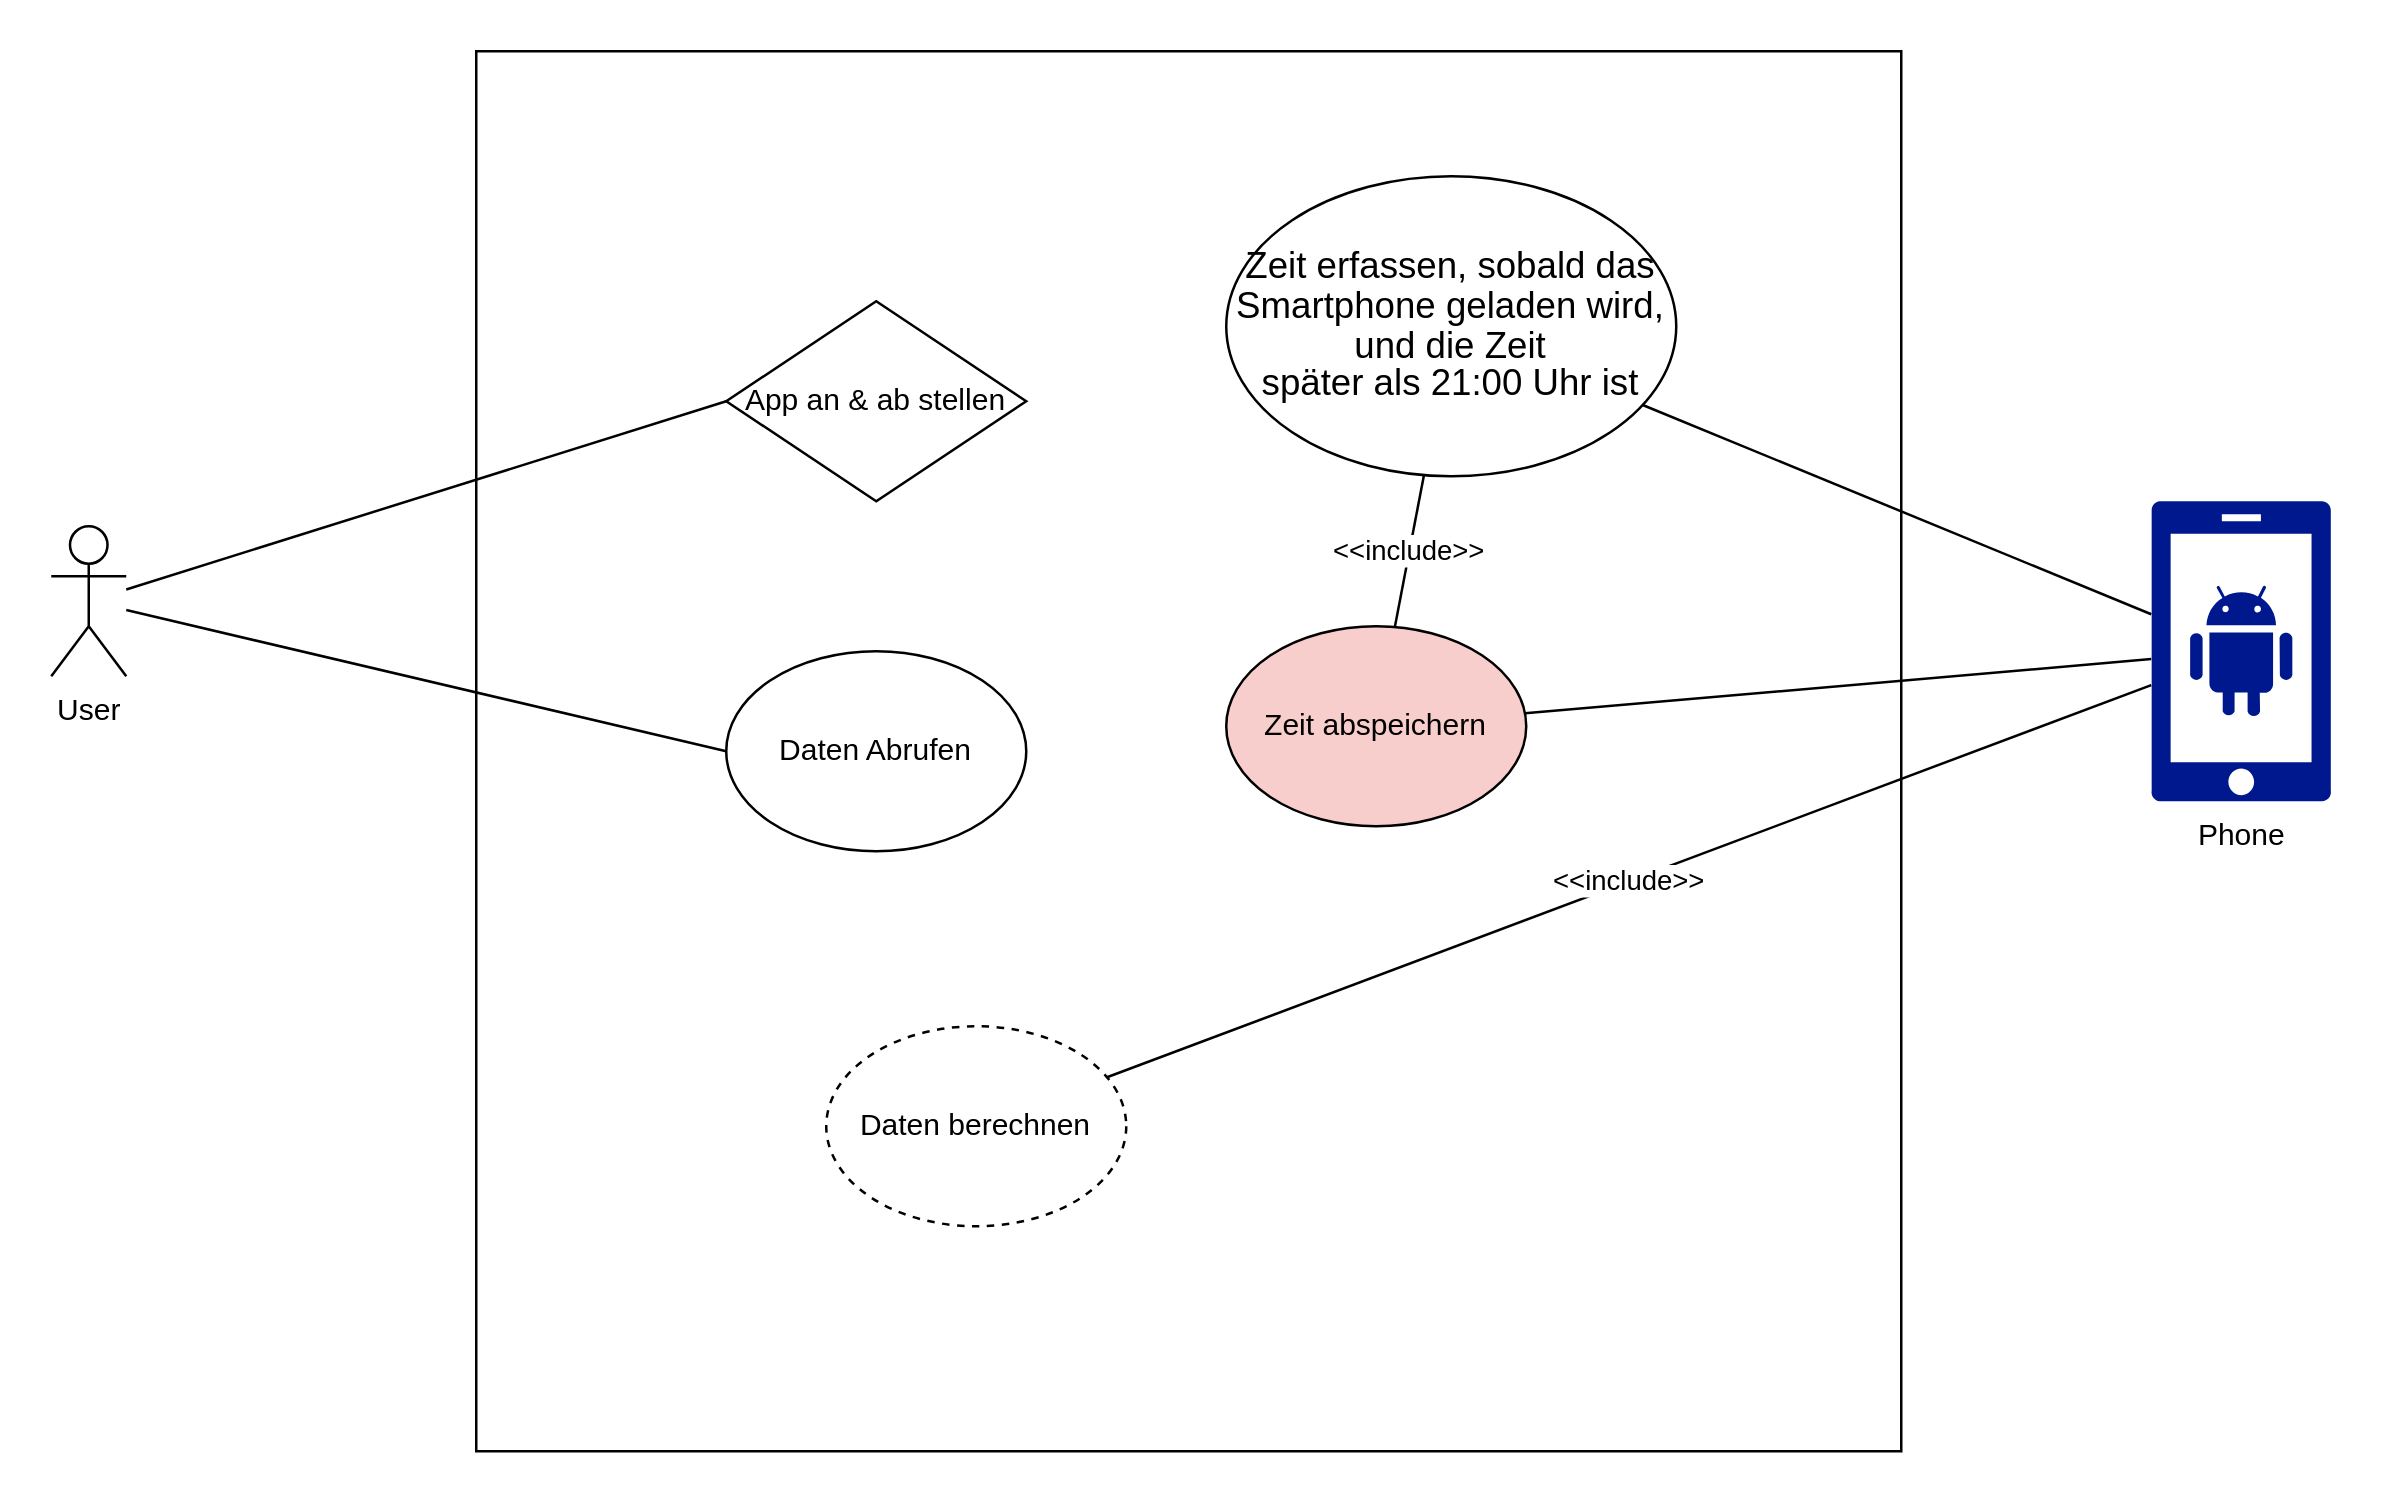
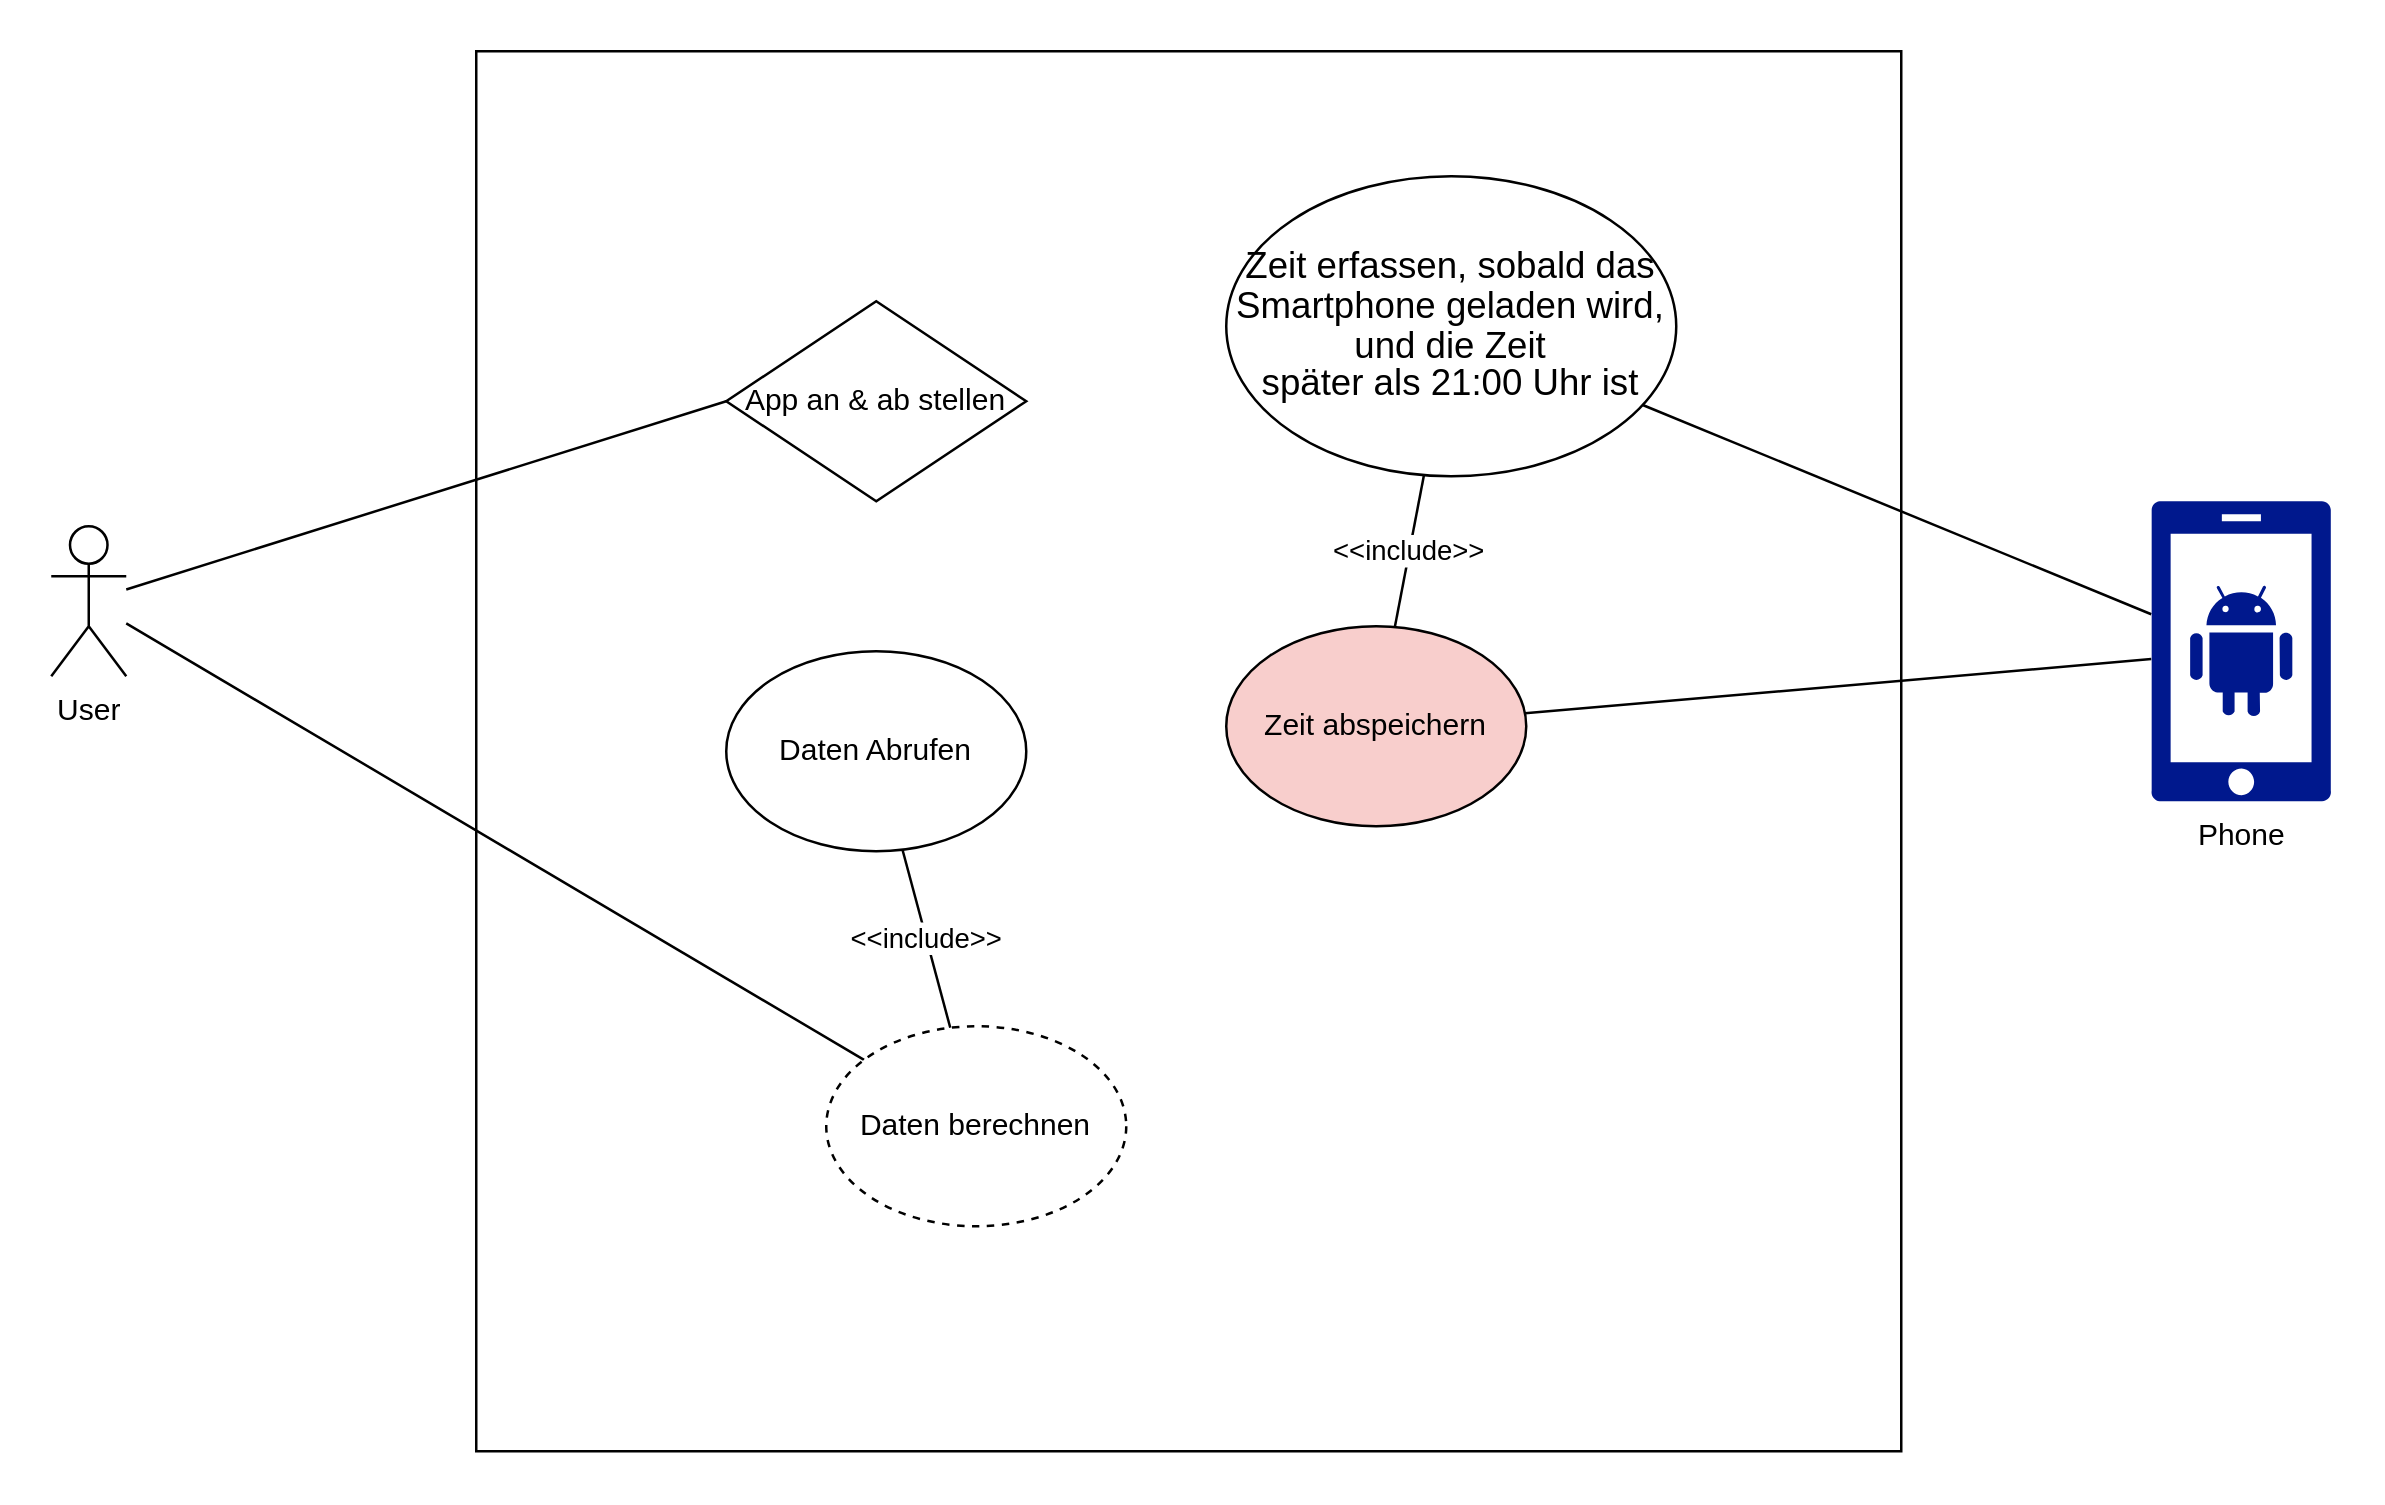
edge "User" -- "Daten Abrufen": now "User" -- "Daten berechnen"
edge "Phone" -- "Daten berechnen": now "Daten Abrufen" -- "Daten berechnen"
